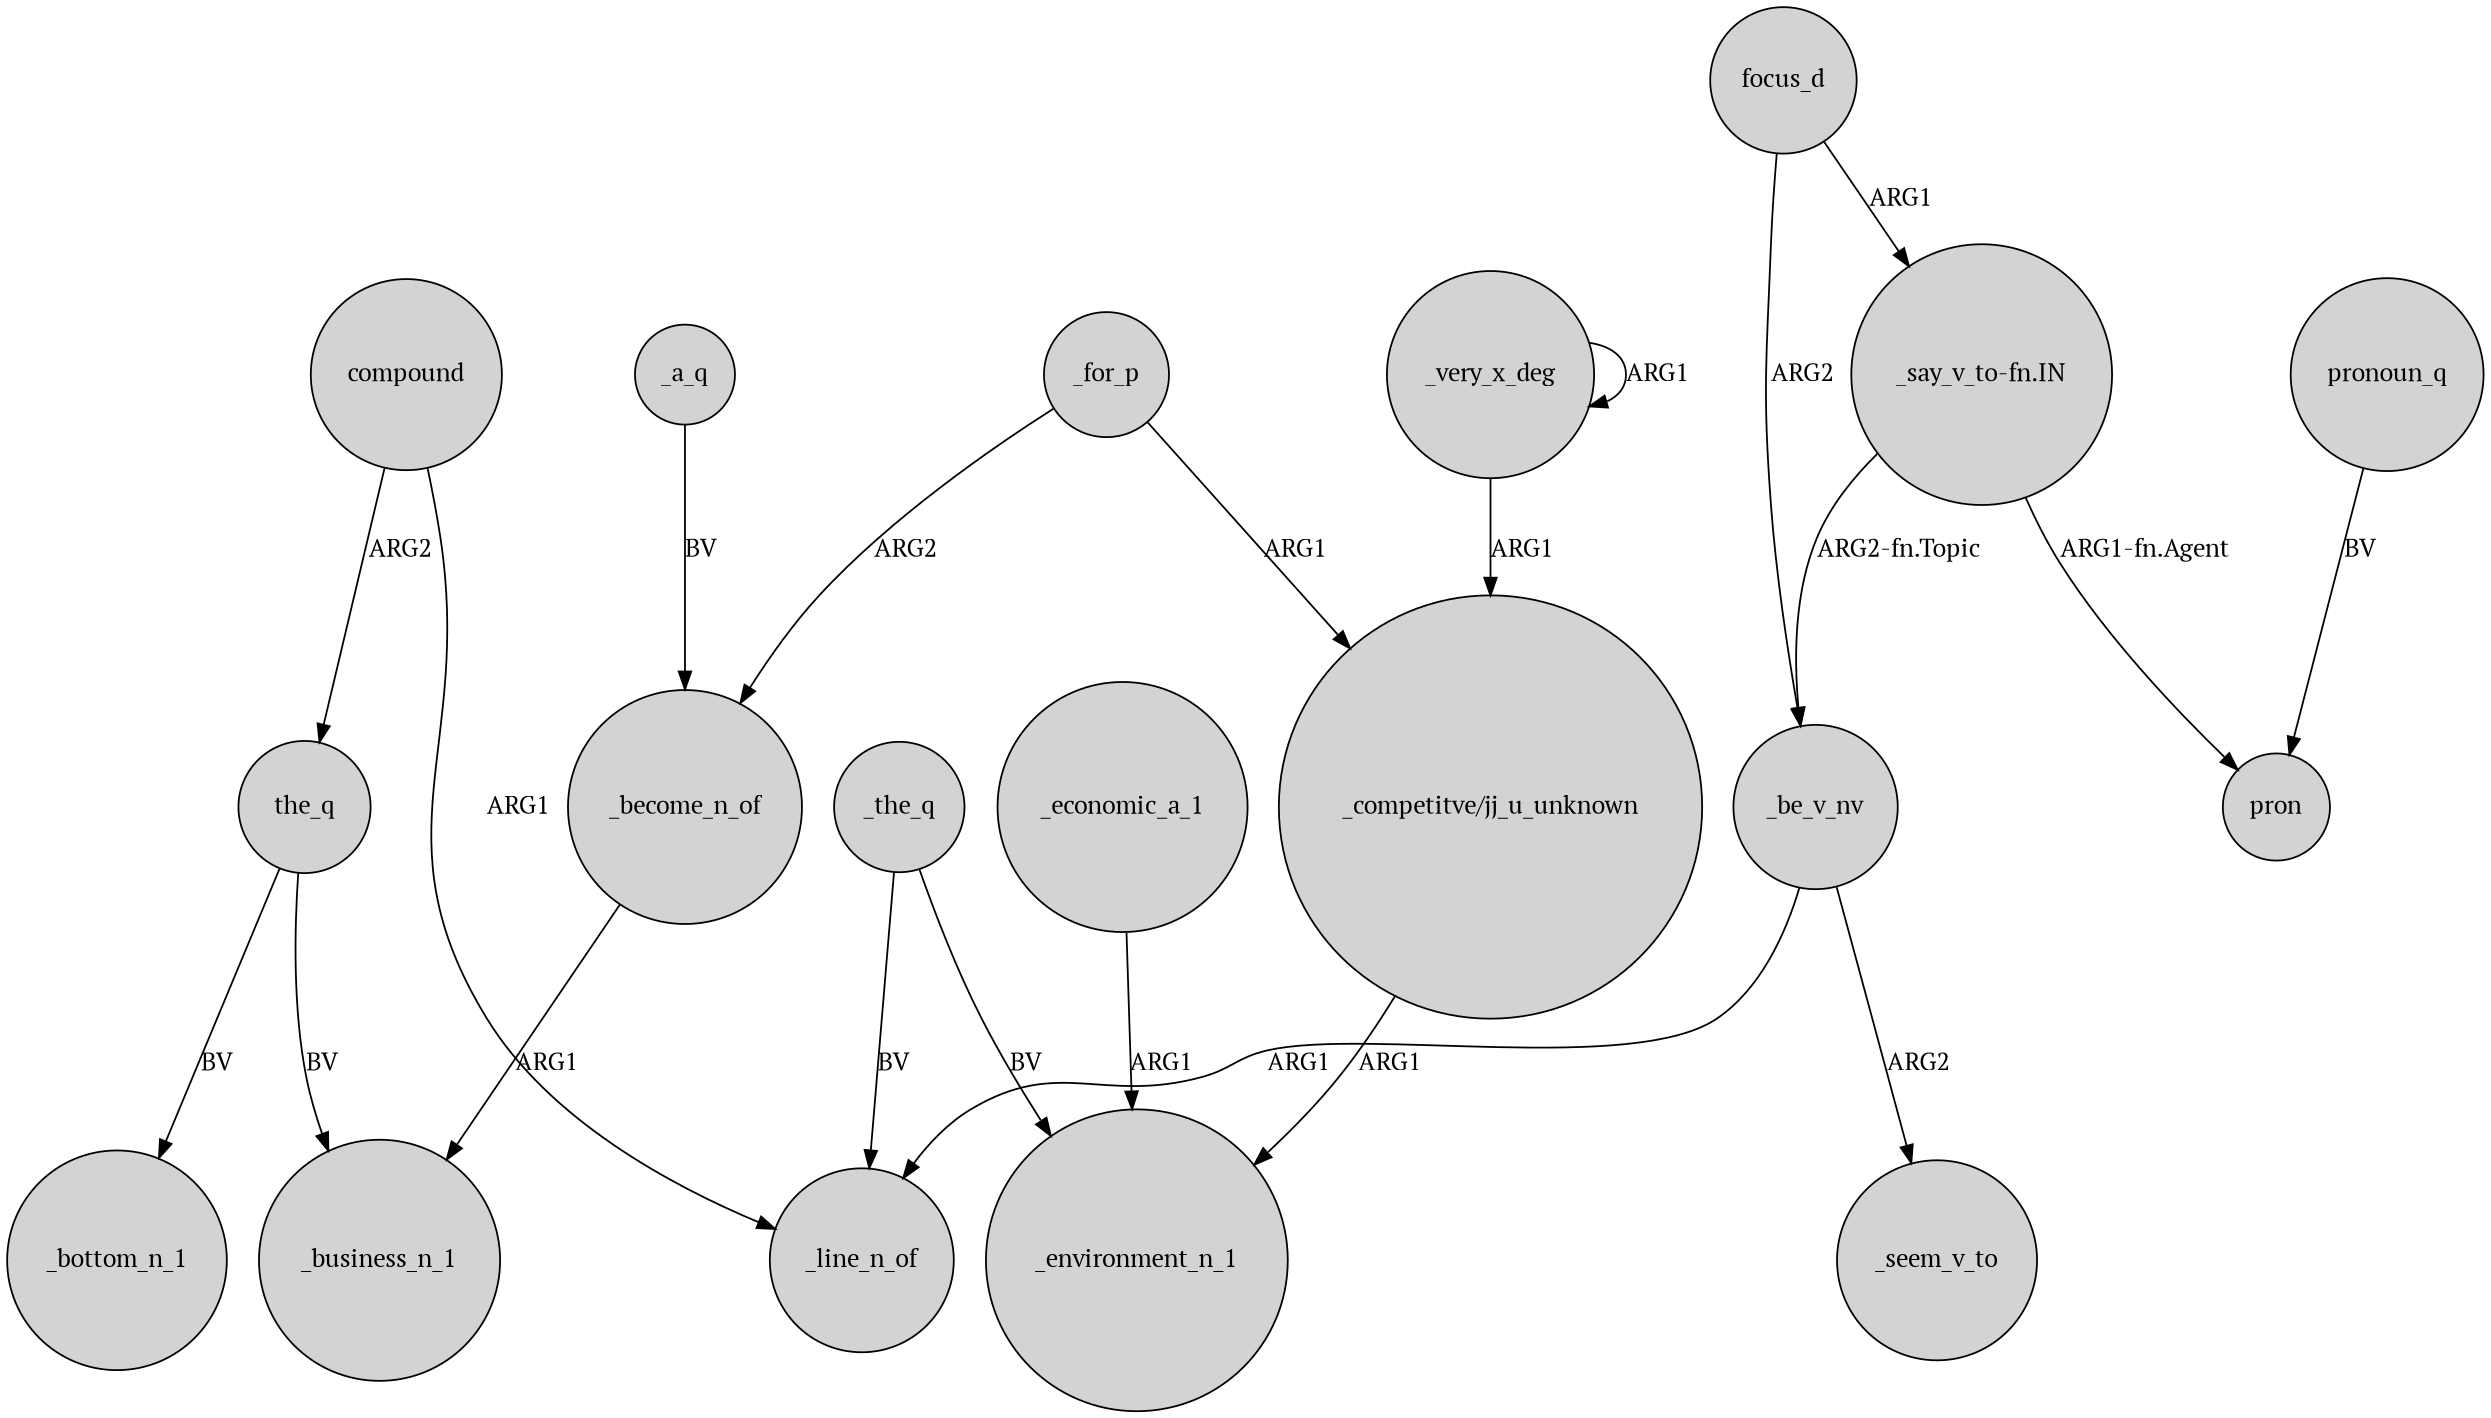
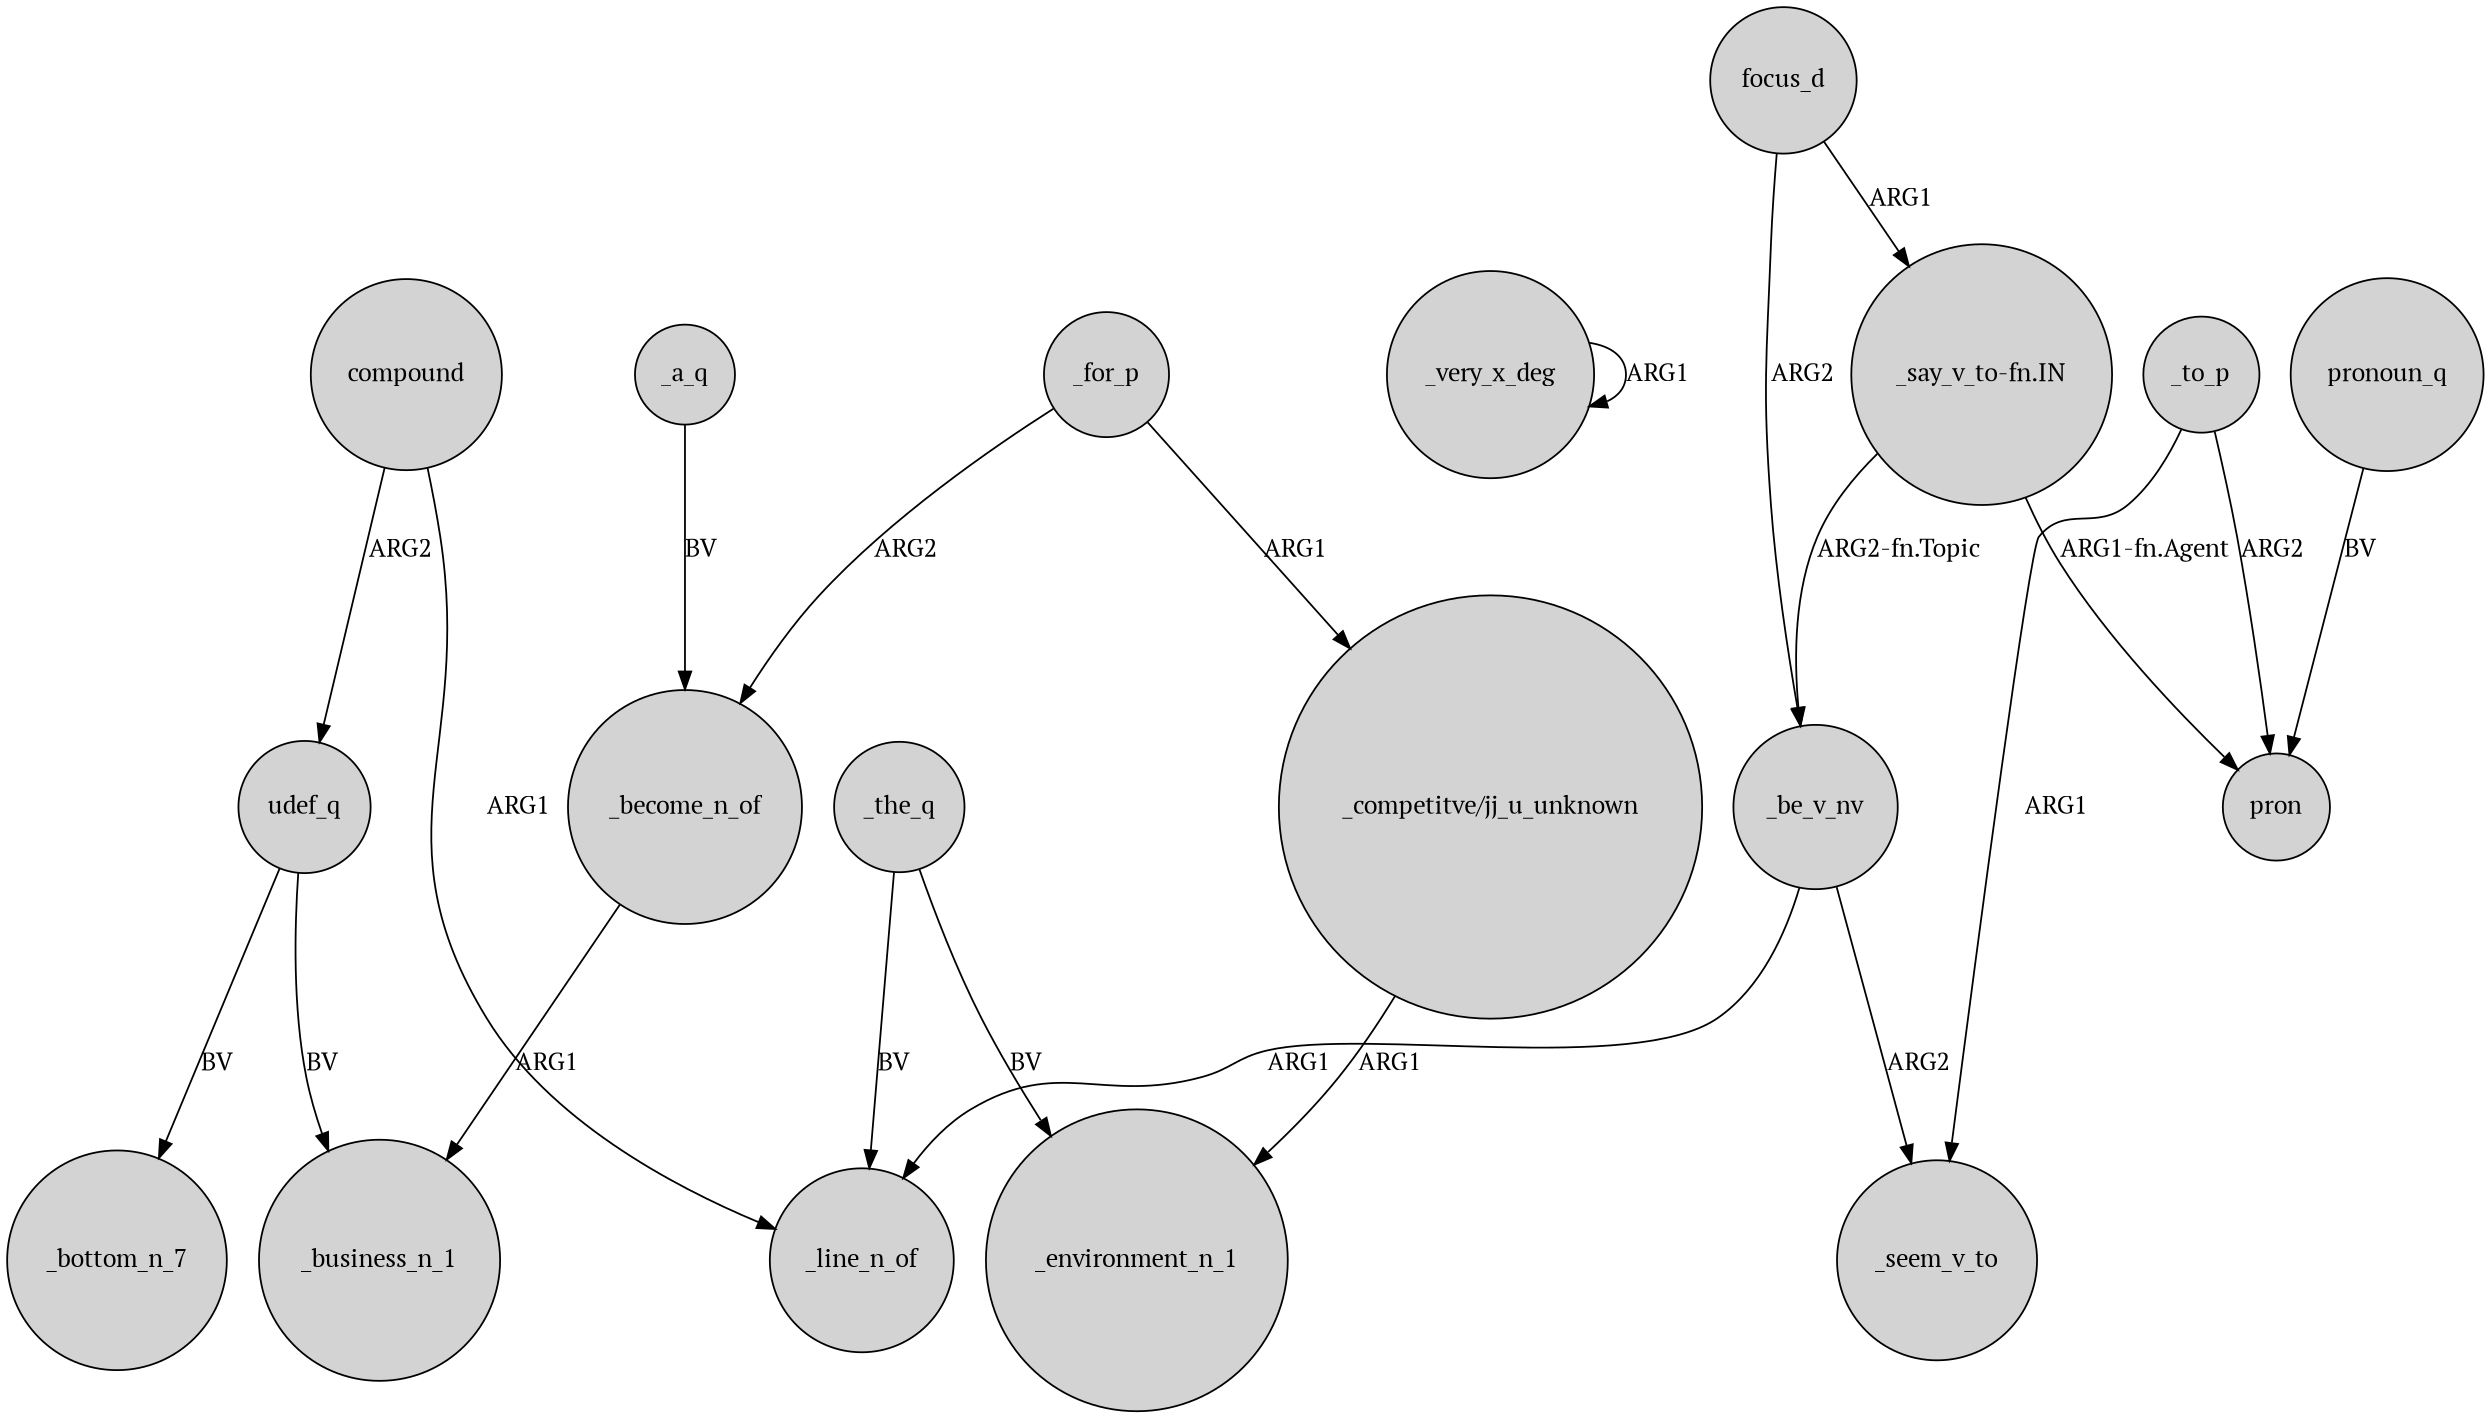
node "_to_p": added
edge "_very_x_deg" -> "_competitve/jj_u_unknown": removed, label "ARG1"
node "the_q": label "the_q" -> "udef_q"
node "_economic_a_1": removed
node "_bottom_n_1": label "_bottom_n_1" -> "_bottom_n_7"
